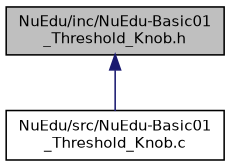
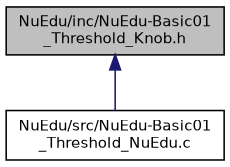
node "NuEdu/src/NuEdu-Basic01 _Threshold_Knob.c": label "NuEdu/src/NuEdu-Basic01 _Threshold_Knob.c" -> "NuEdu/src/NuEdu-Basic01 _Threshold_NuEdu.c"
